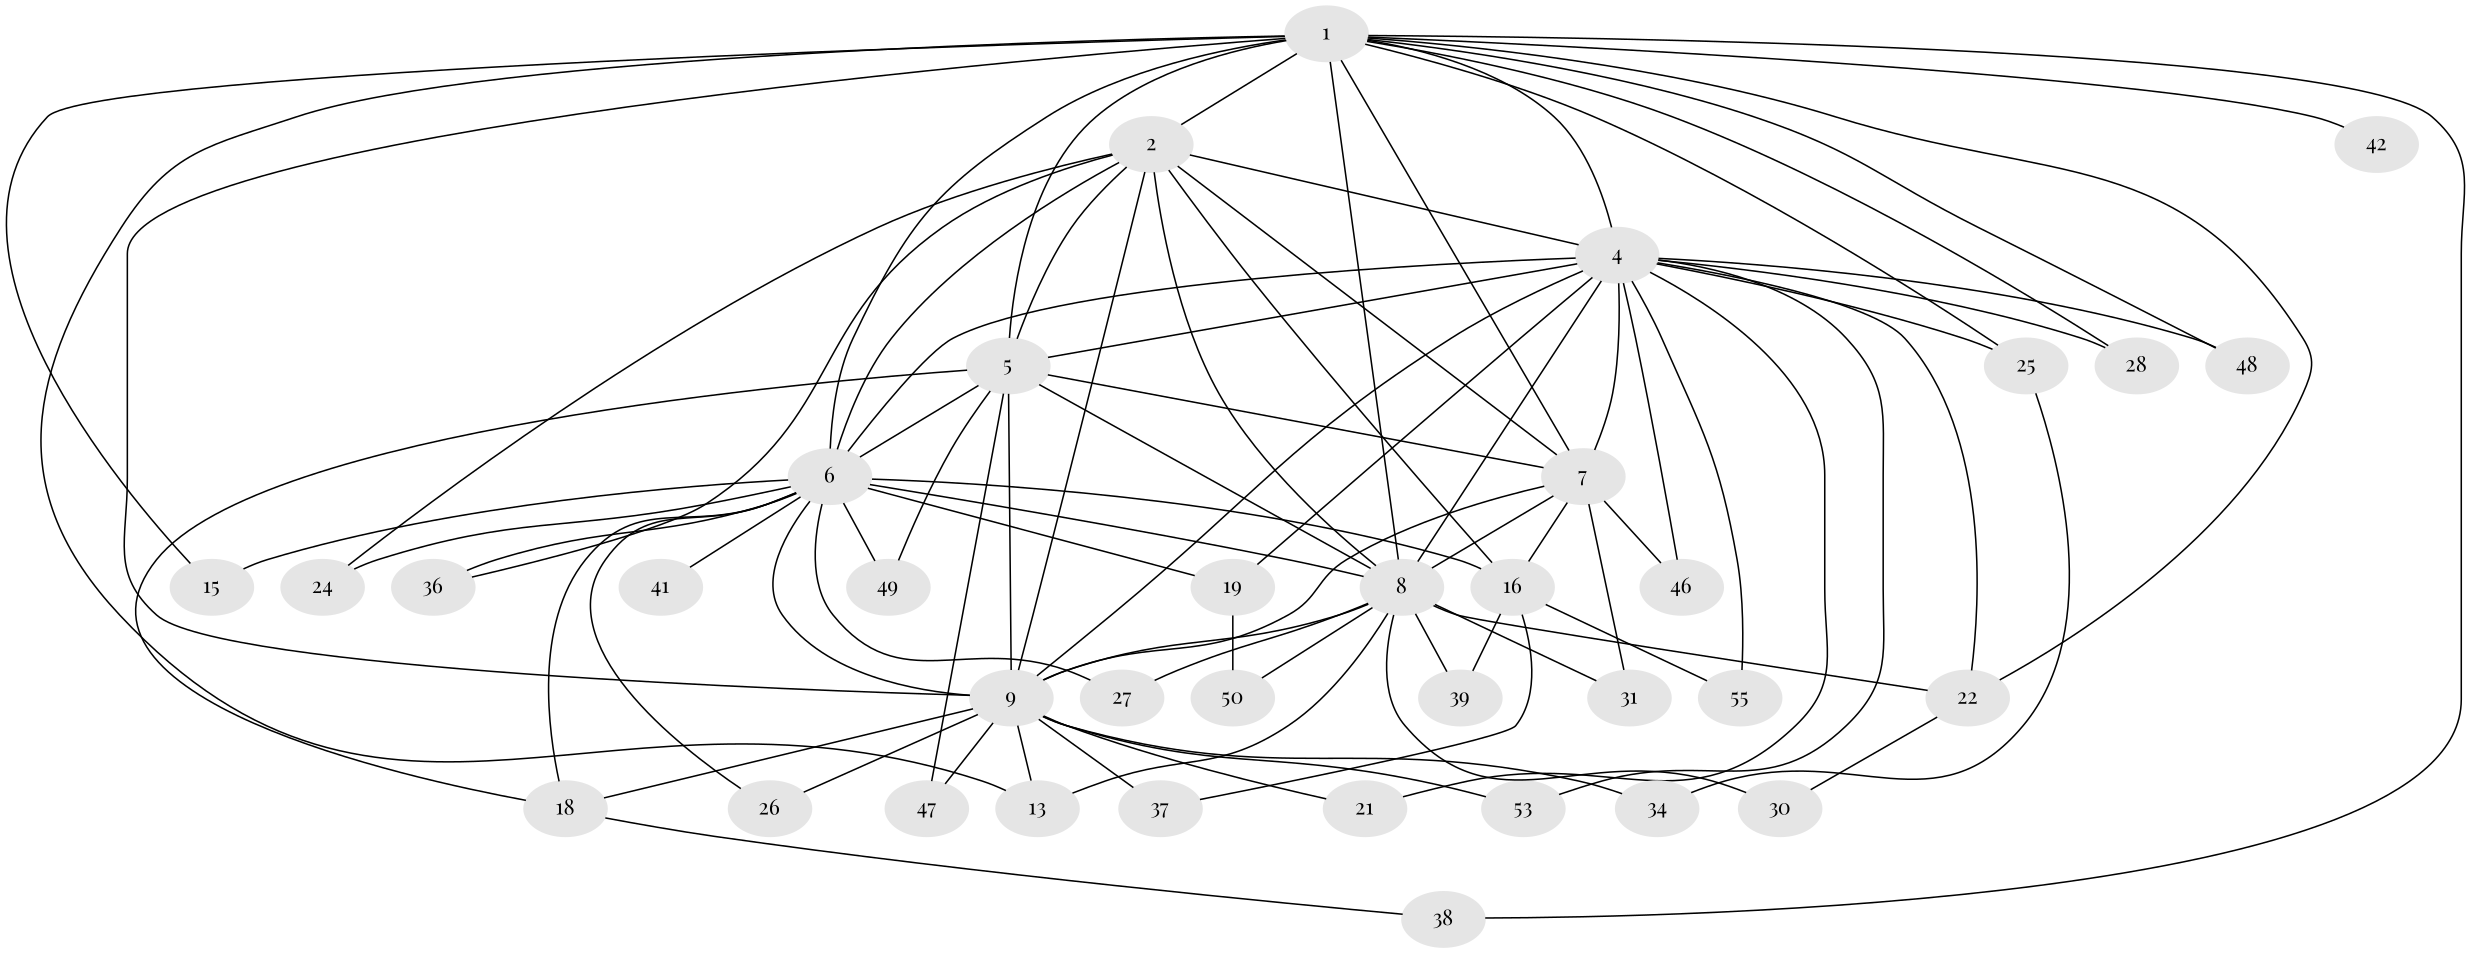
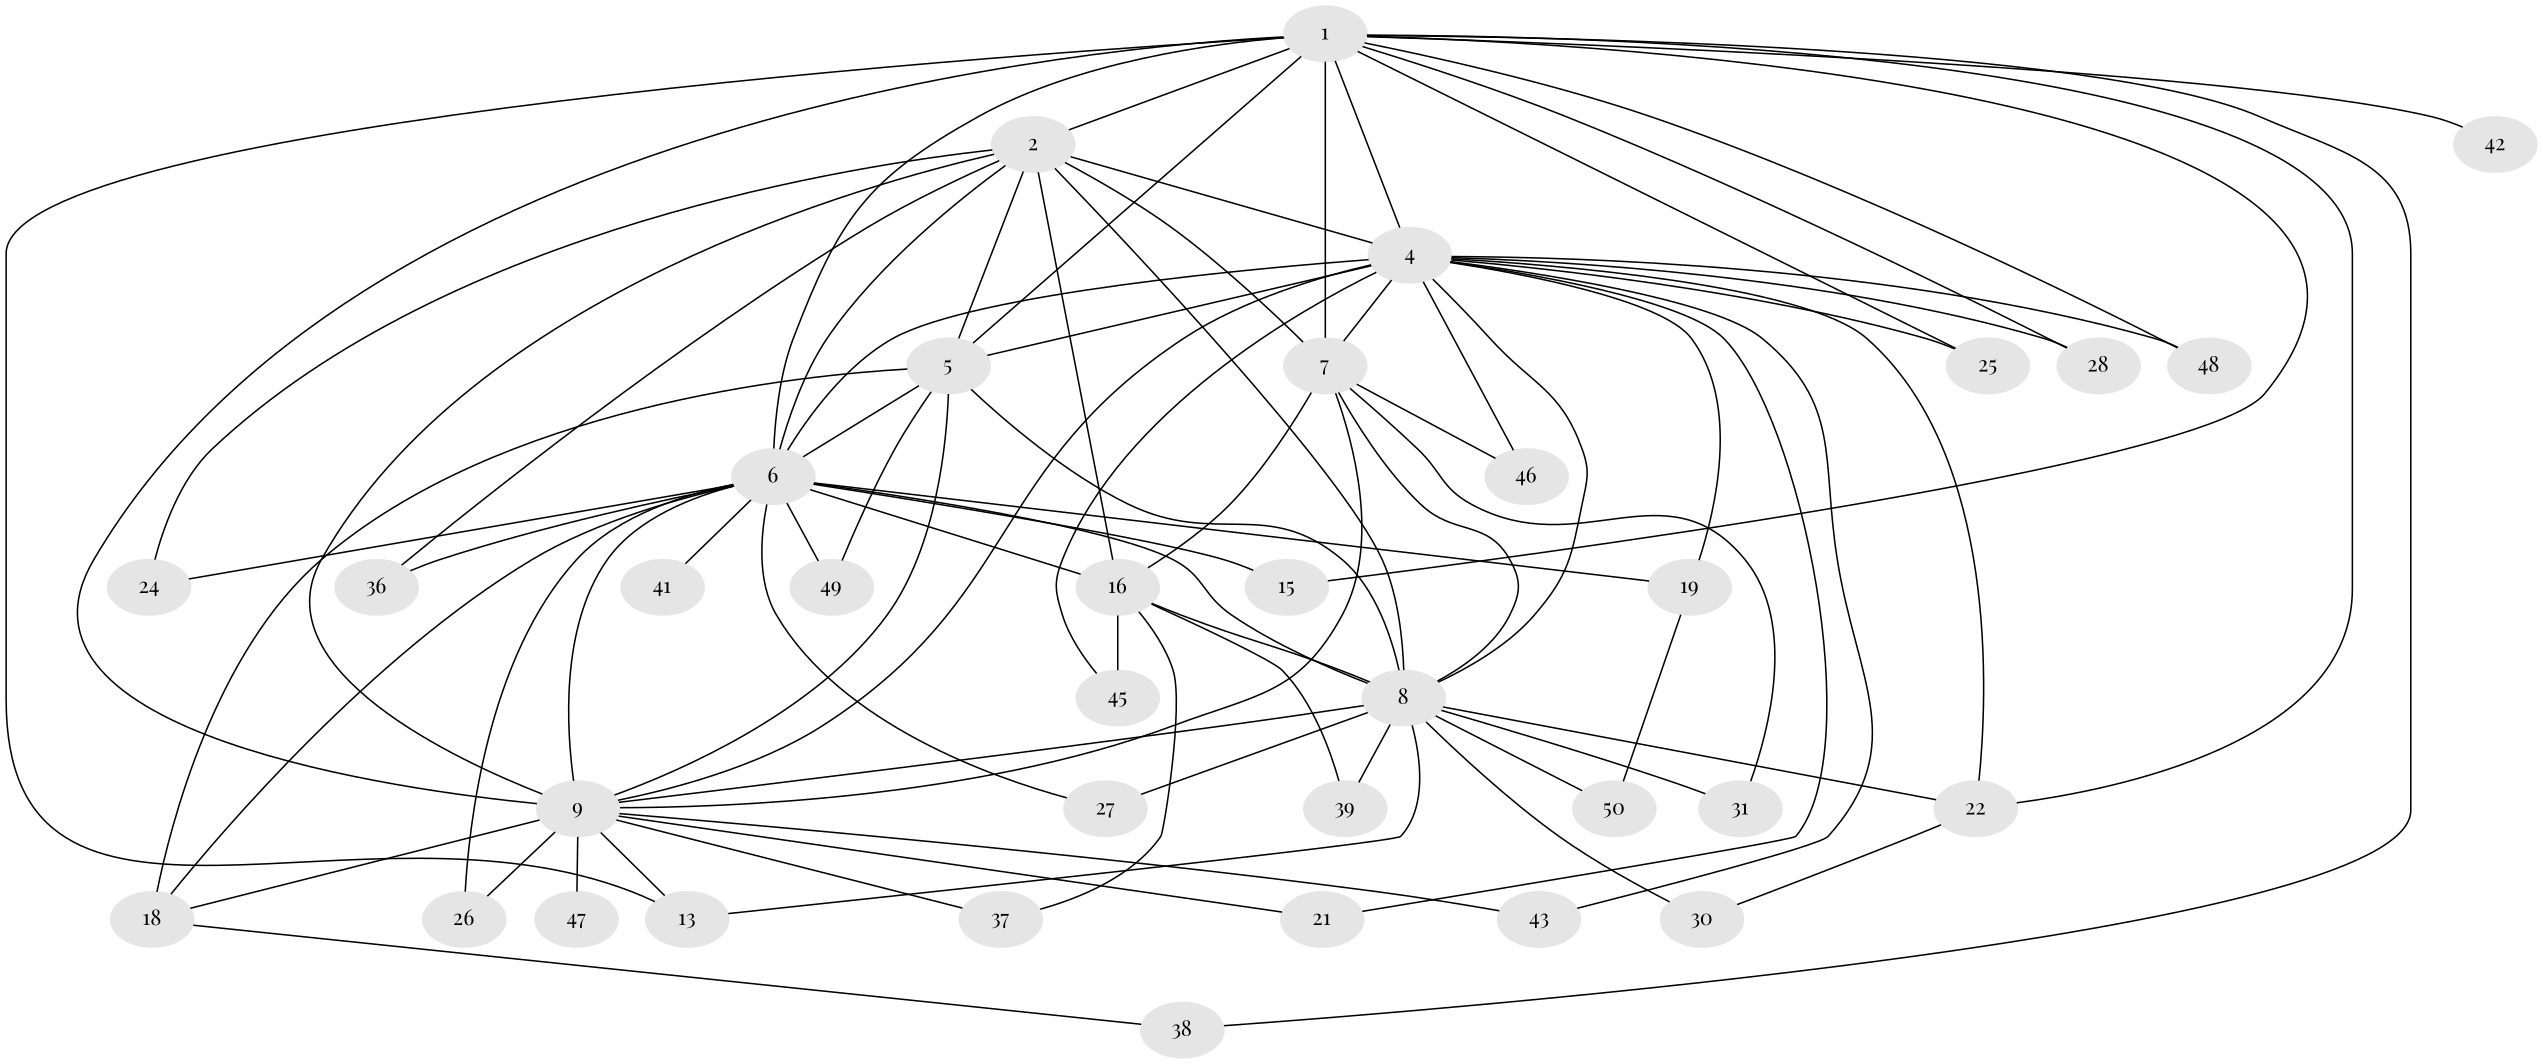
edge "1" -- "8": now "16" -- "8"
edge "5" -- "7": removed
edge "5" -- "47": removed
node "55": label "55" -> "45"
node "53": label "53" -> "43"
node "34": removed
